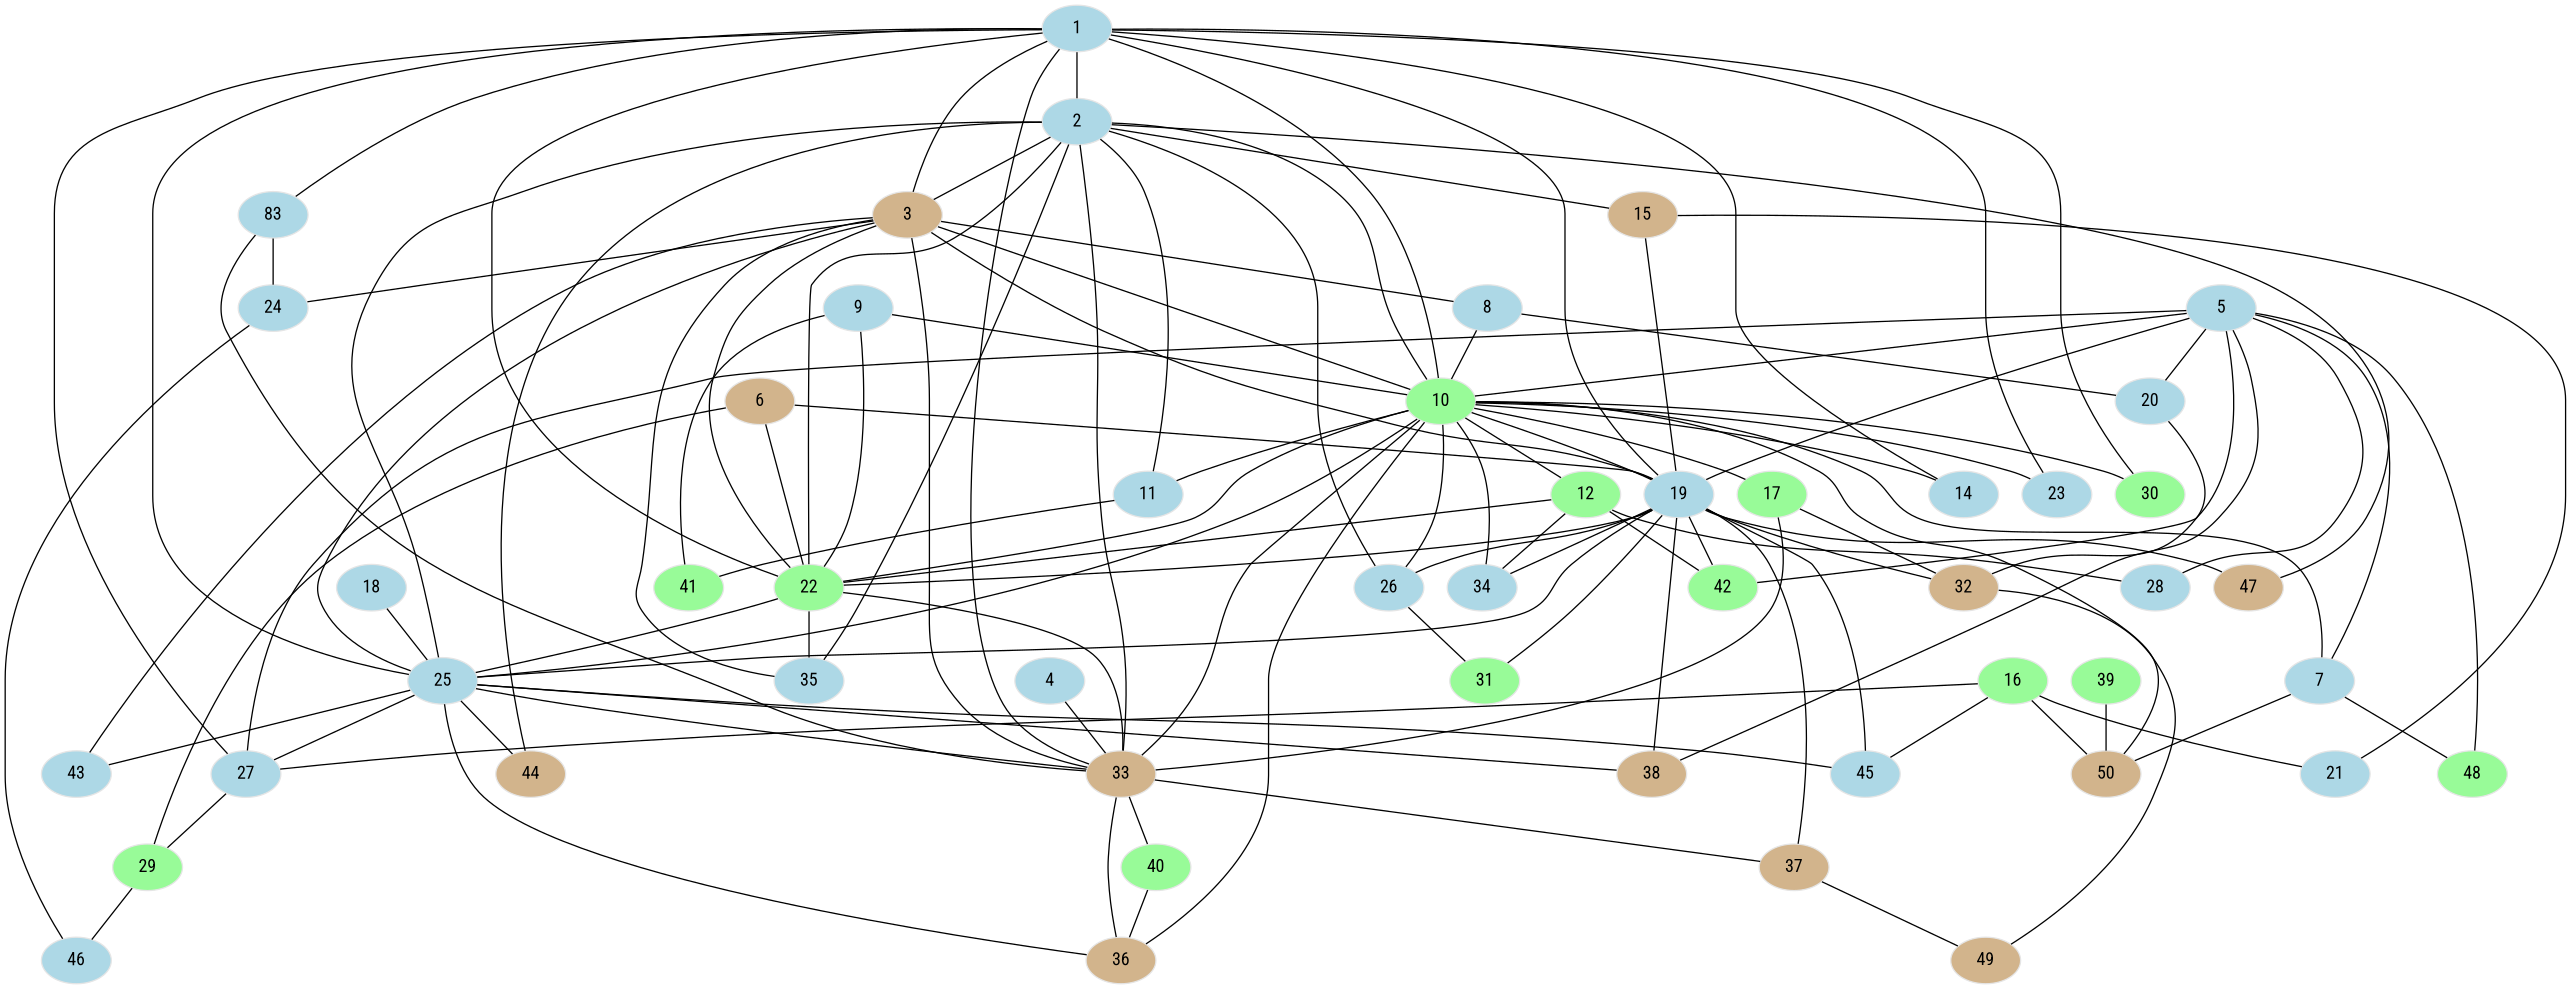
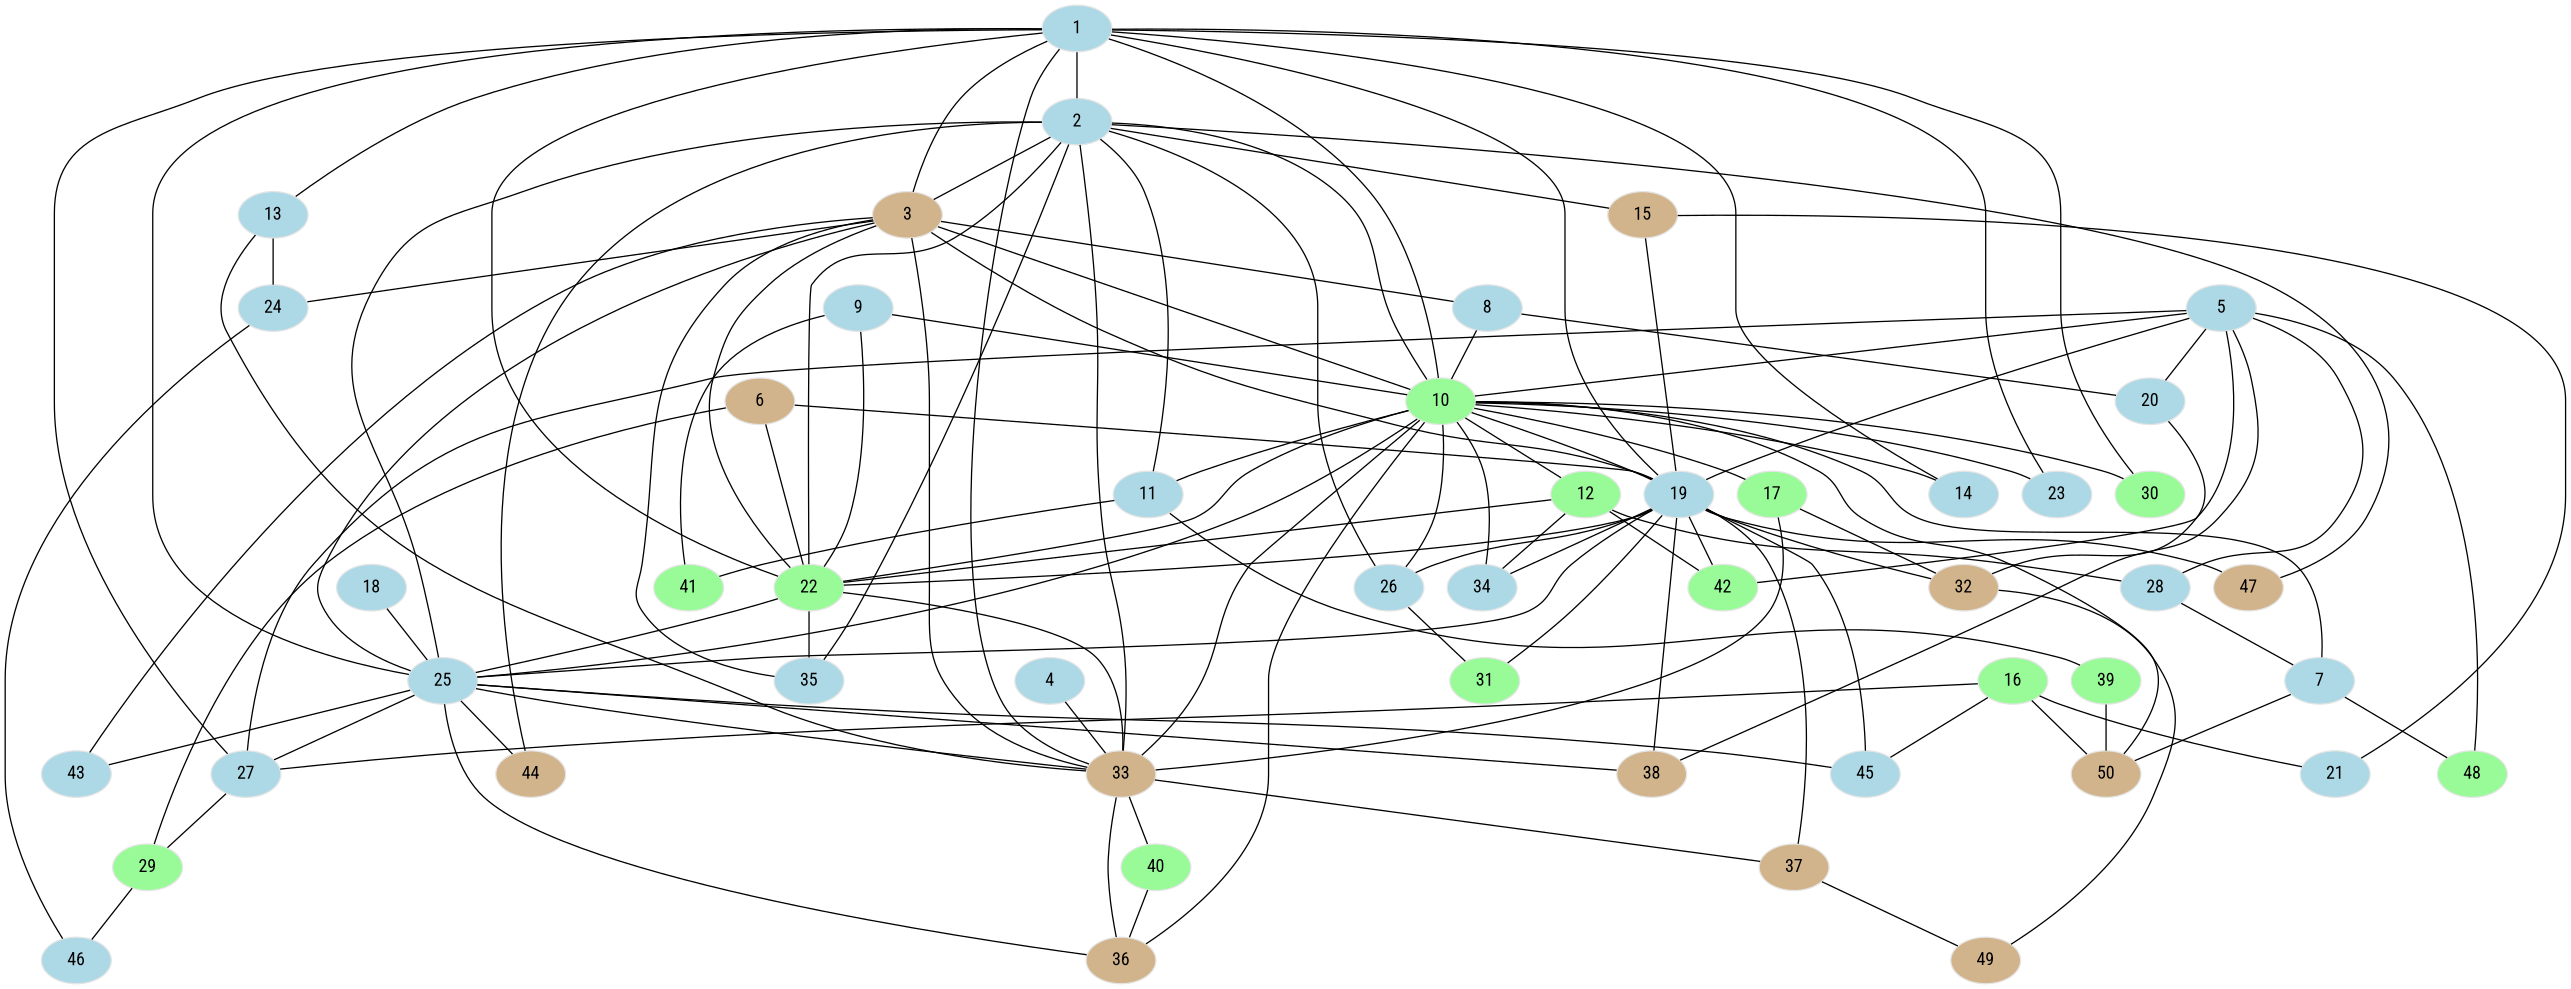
node "83": label "83" -> "13"
edge "5" -- "7": now "28" -- "7"
edge "11" -- "39": added
